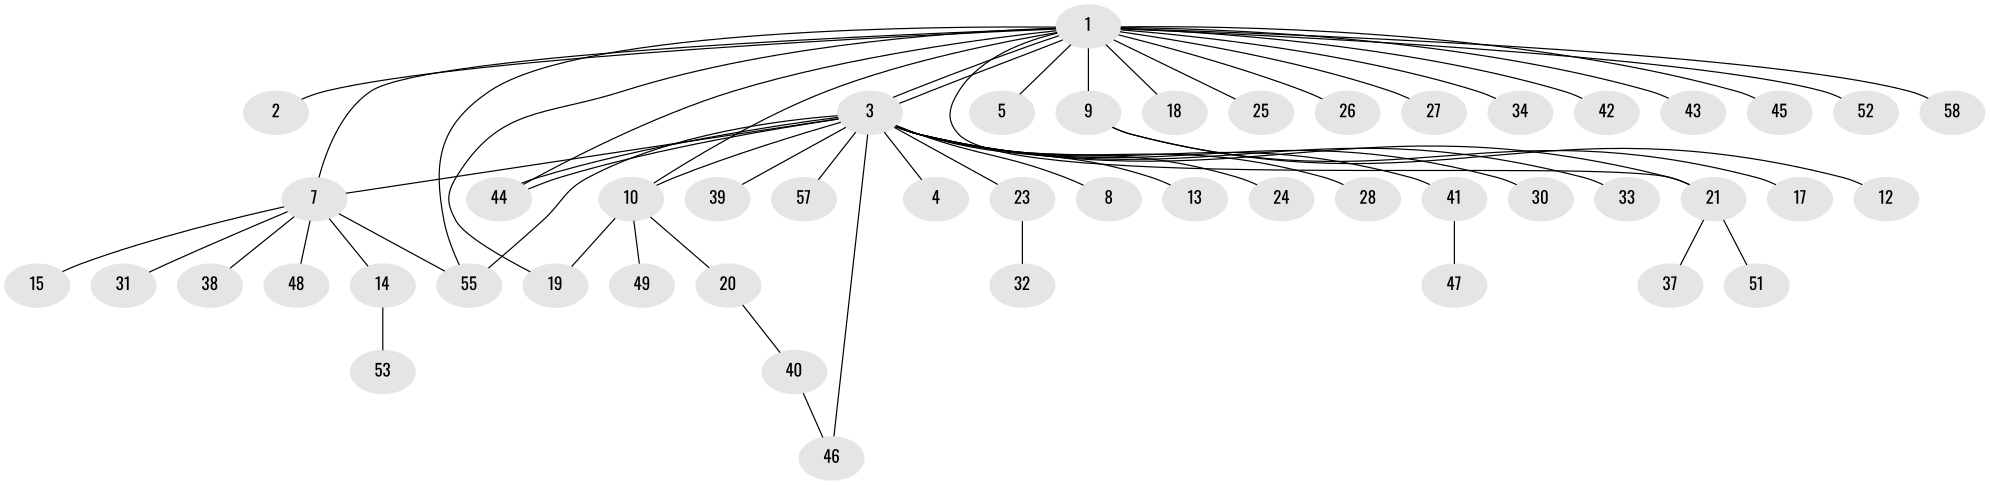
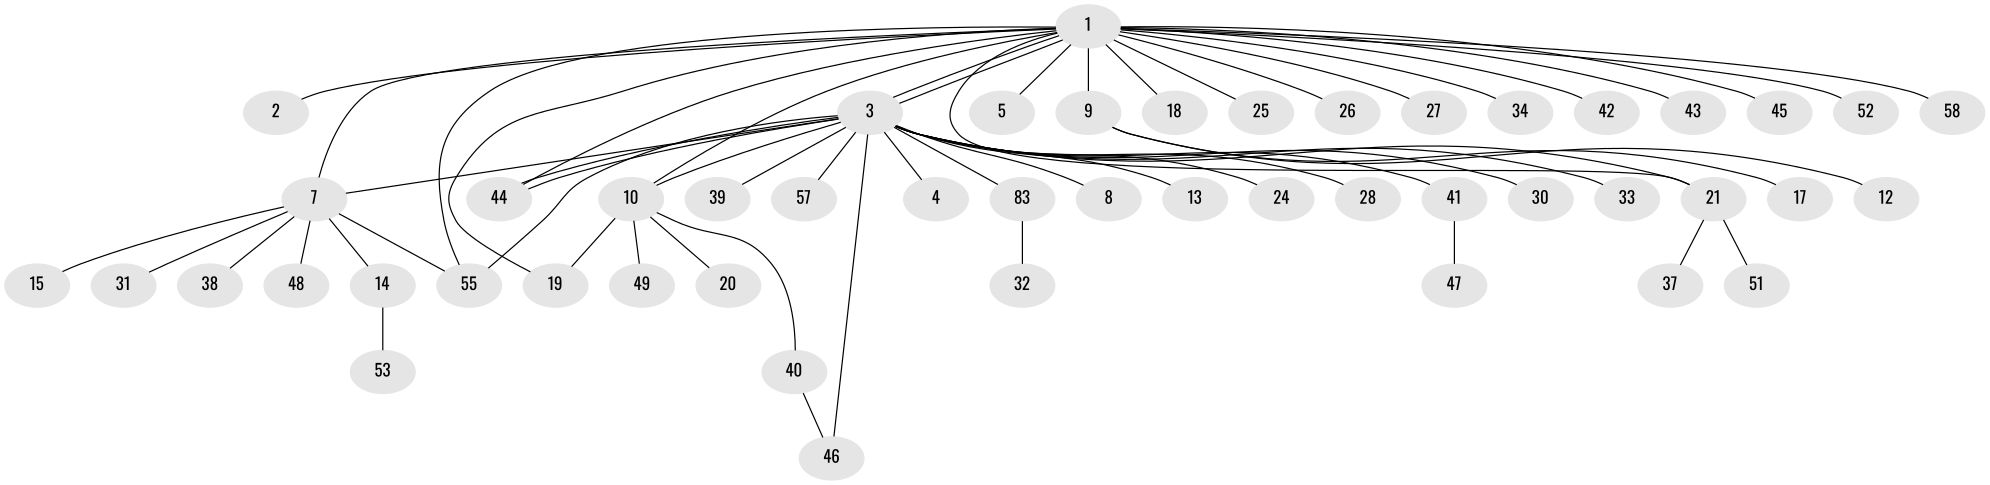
node "23": label "23" -> "83"
edge "20" -- "40": now "10" -- "40"
